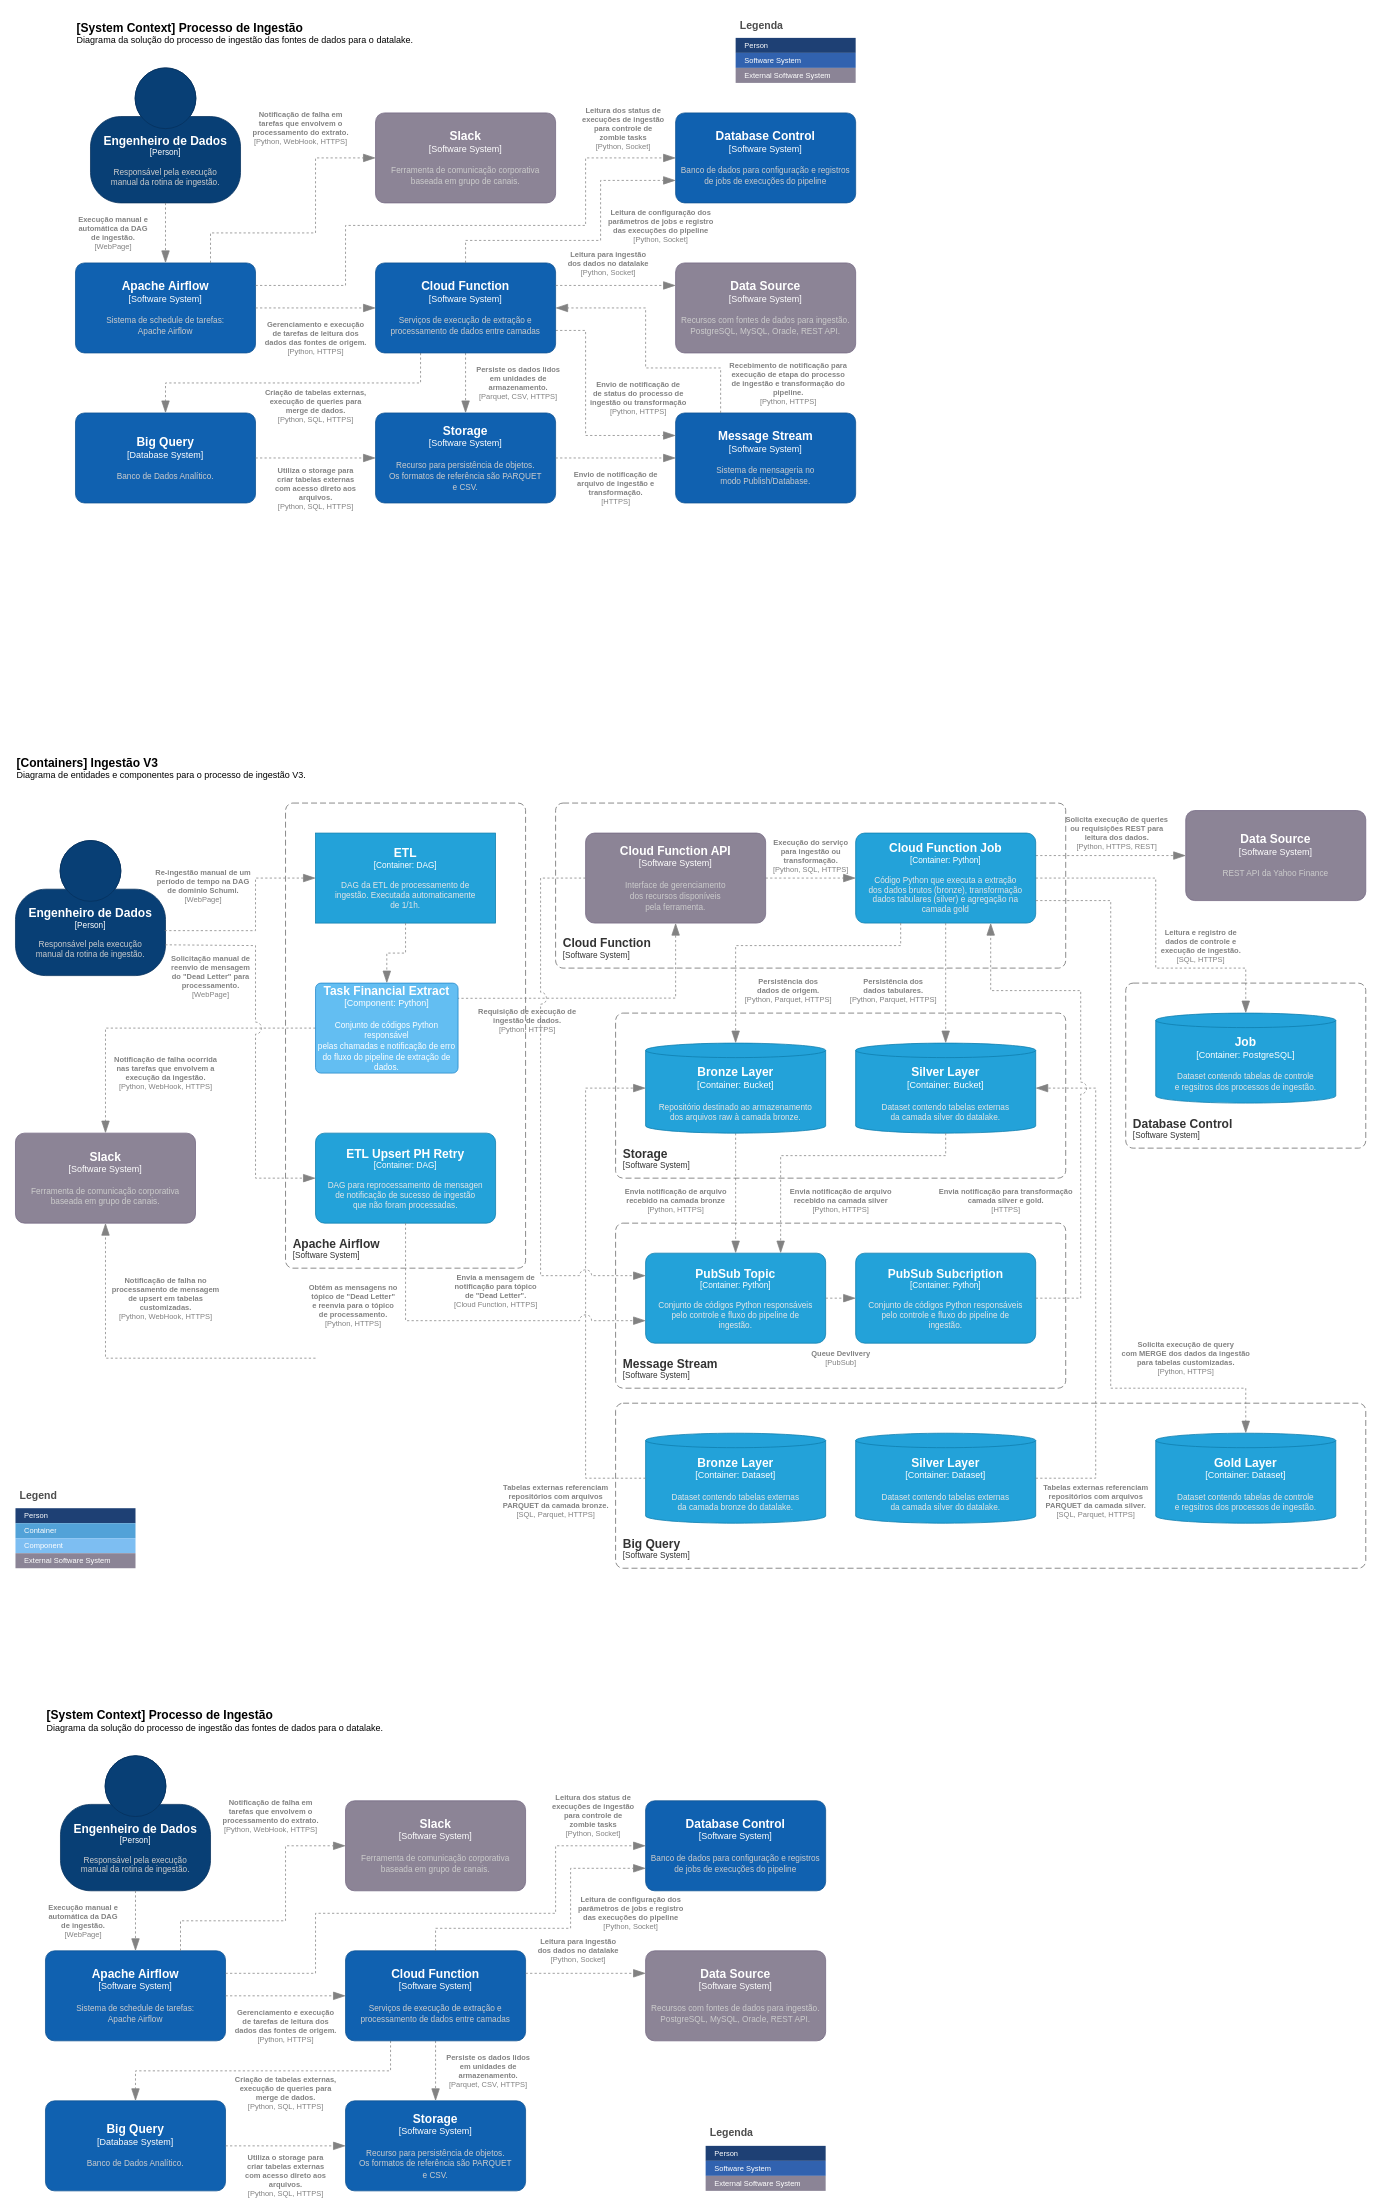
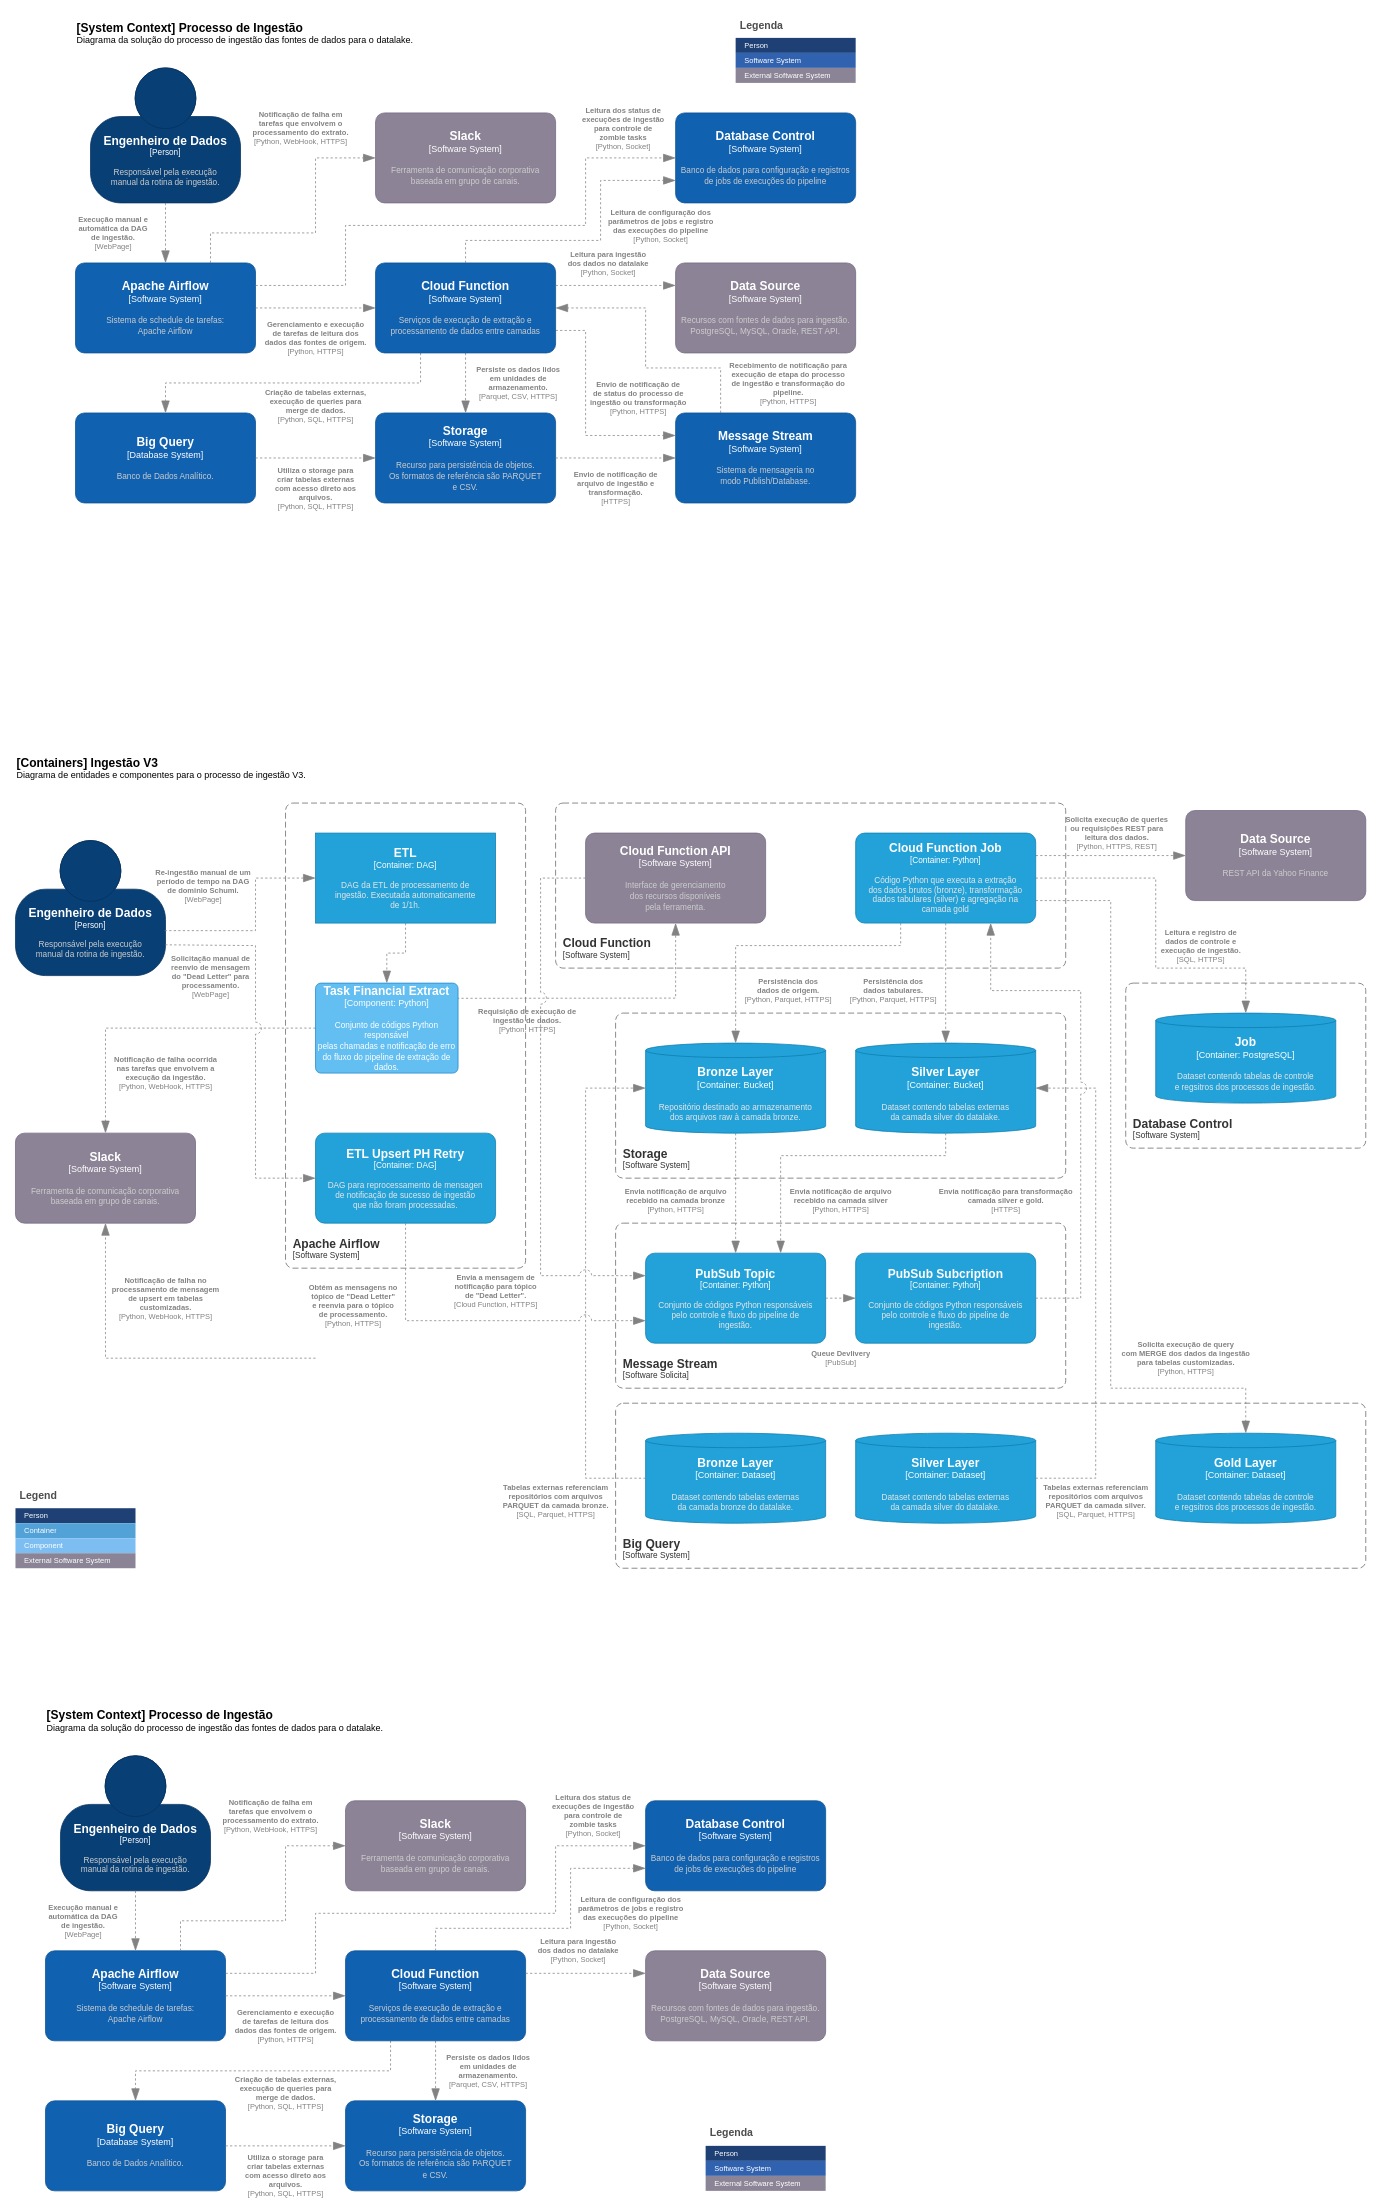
edge "Cloud Function API [Software System] Interface de gerenciamento dos recursos disponíveis pela ferramenta." -> "Cloud Function Job [Container: Python] Código Python que executa a extração dos dados brutos (bronze), transformação dados tabulares (silver) e agregação na camada gold": removed, label "Execução do serviço para ingestão ou transformação. [Python, SQL, HTTPS]"
node "Message Stream [Software System]": label "Message Stream [Software System]" -> "Message Stream [Software Solicita]"
